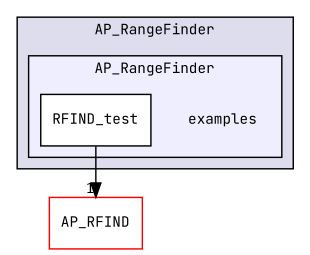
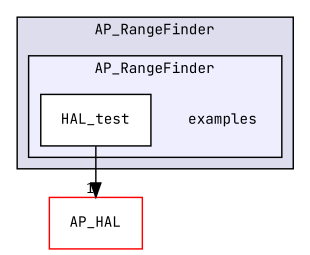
node "RFIND_test": label "RFIND_test" -> "HAL_test"
node "AP_RFIND": label "AP_RFIND" -> "AP_HAL"
